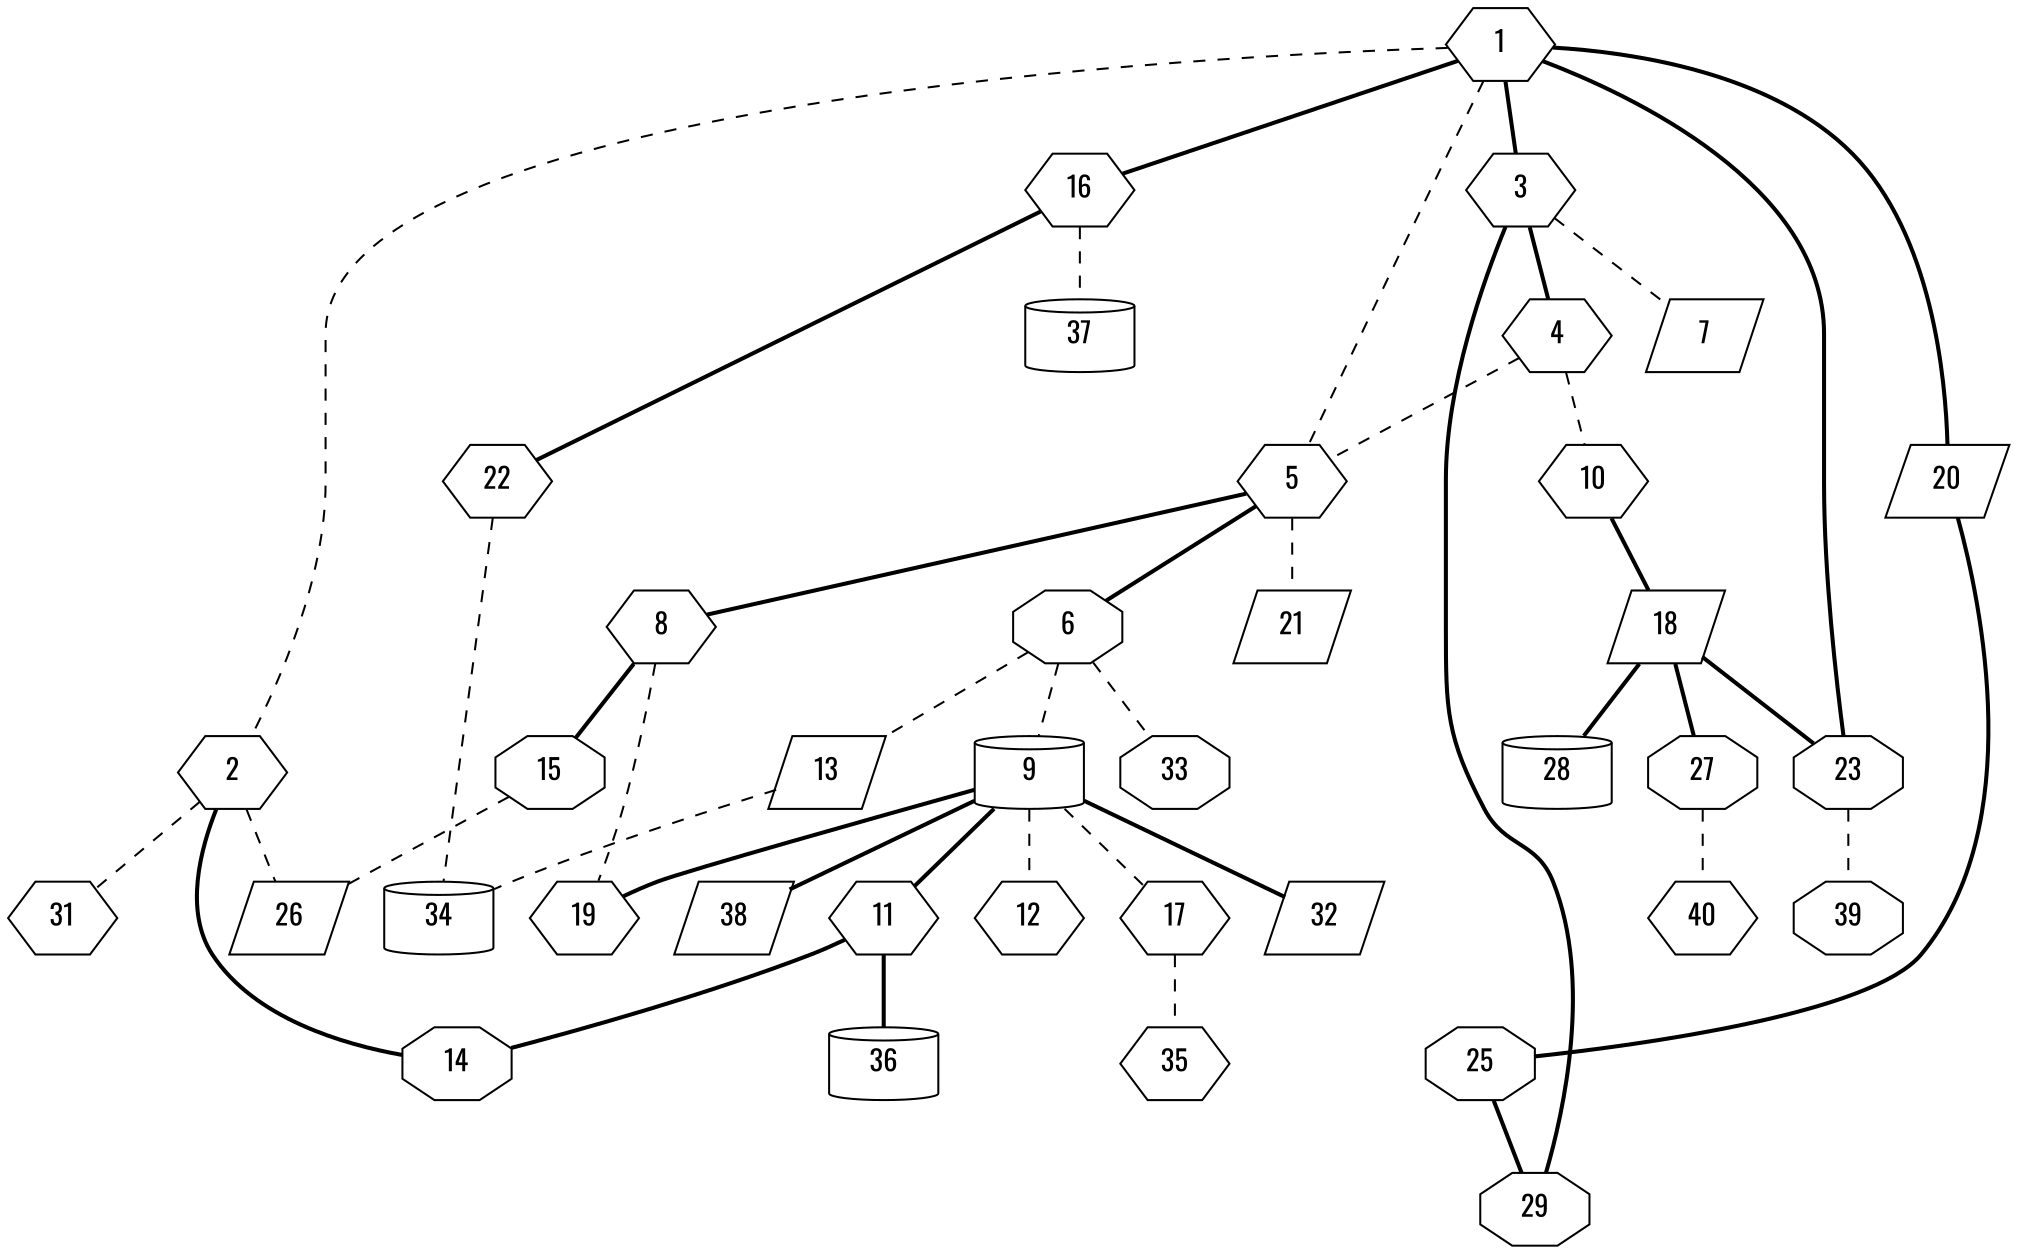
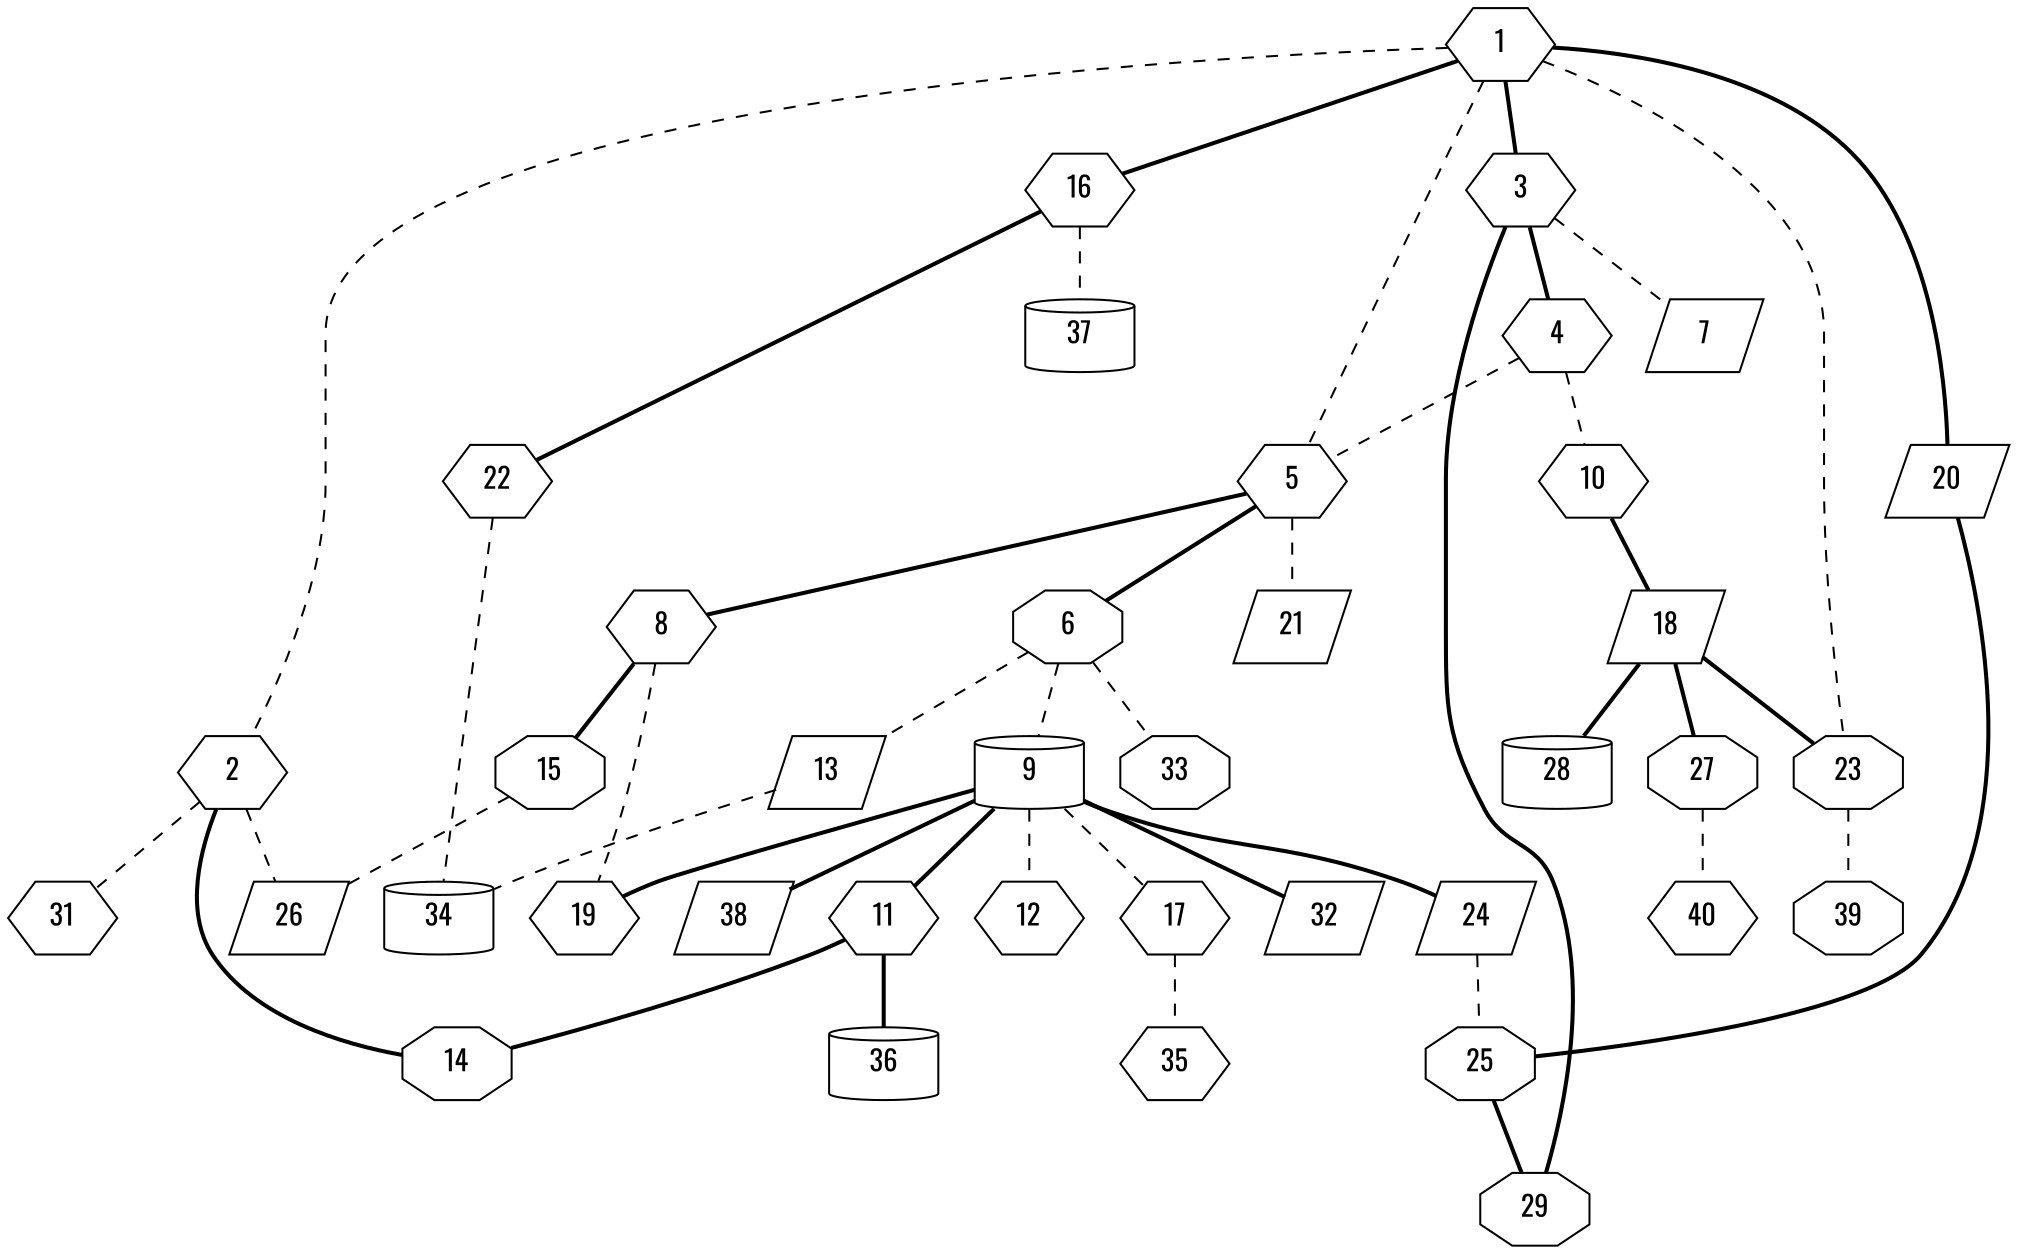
edge "1" -- "23": style bold -> dashed
node "24": added
